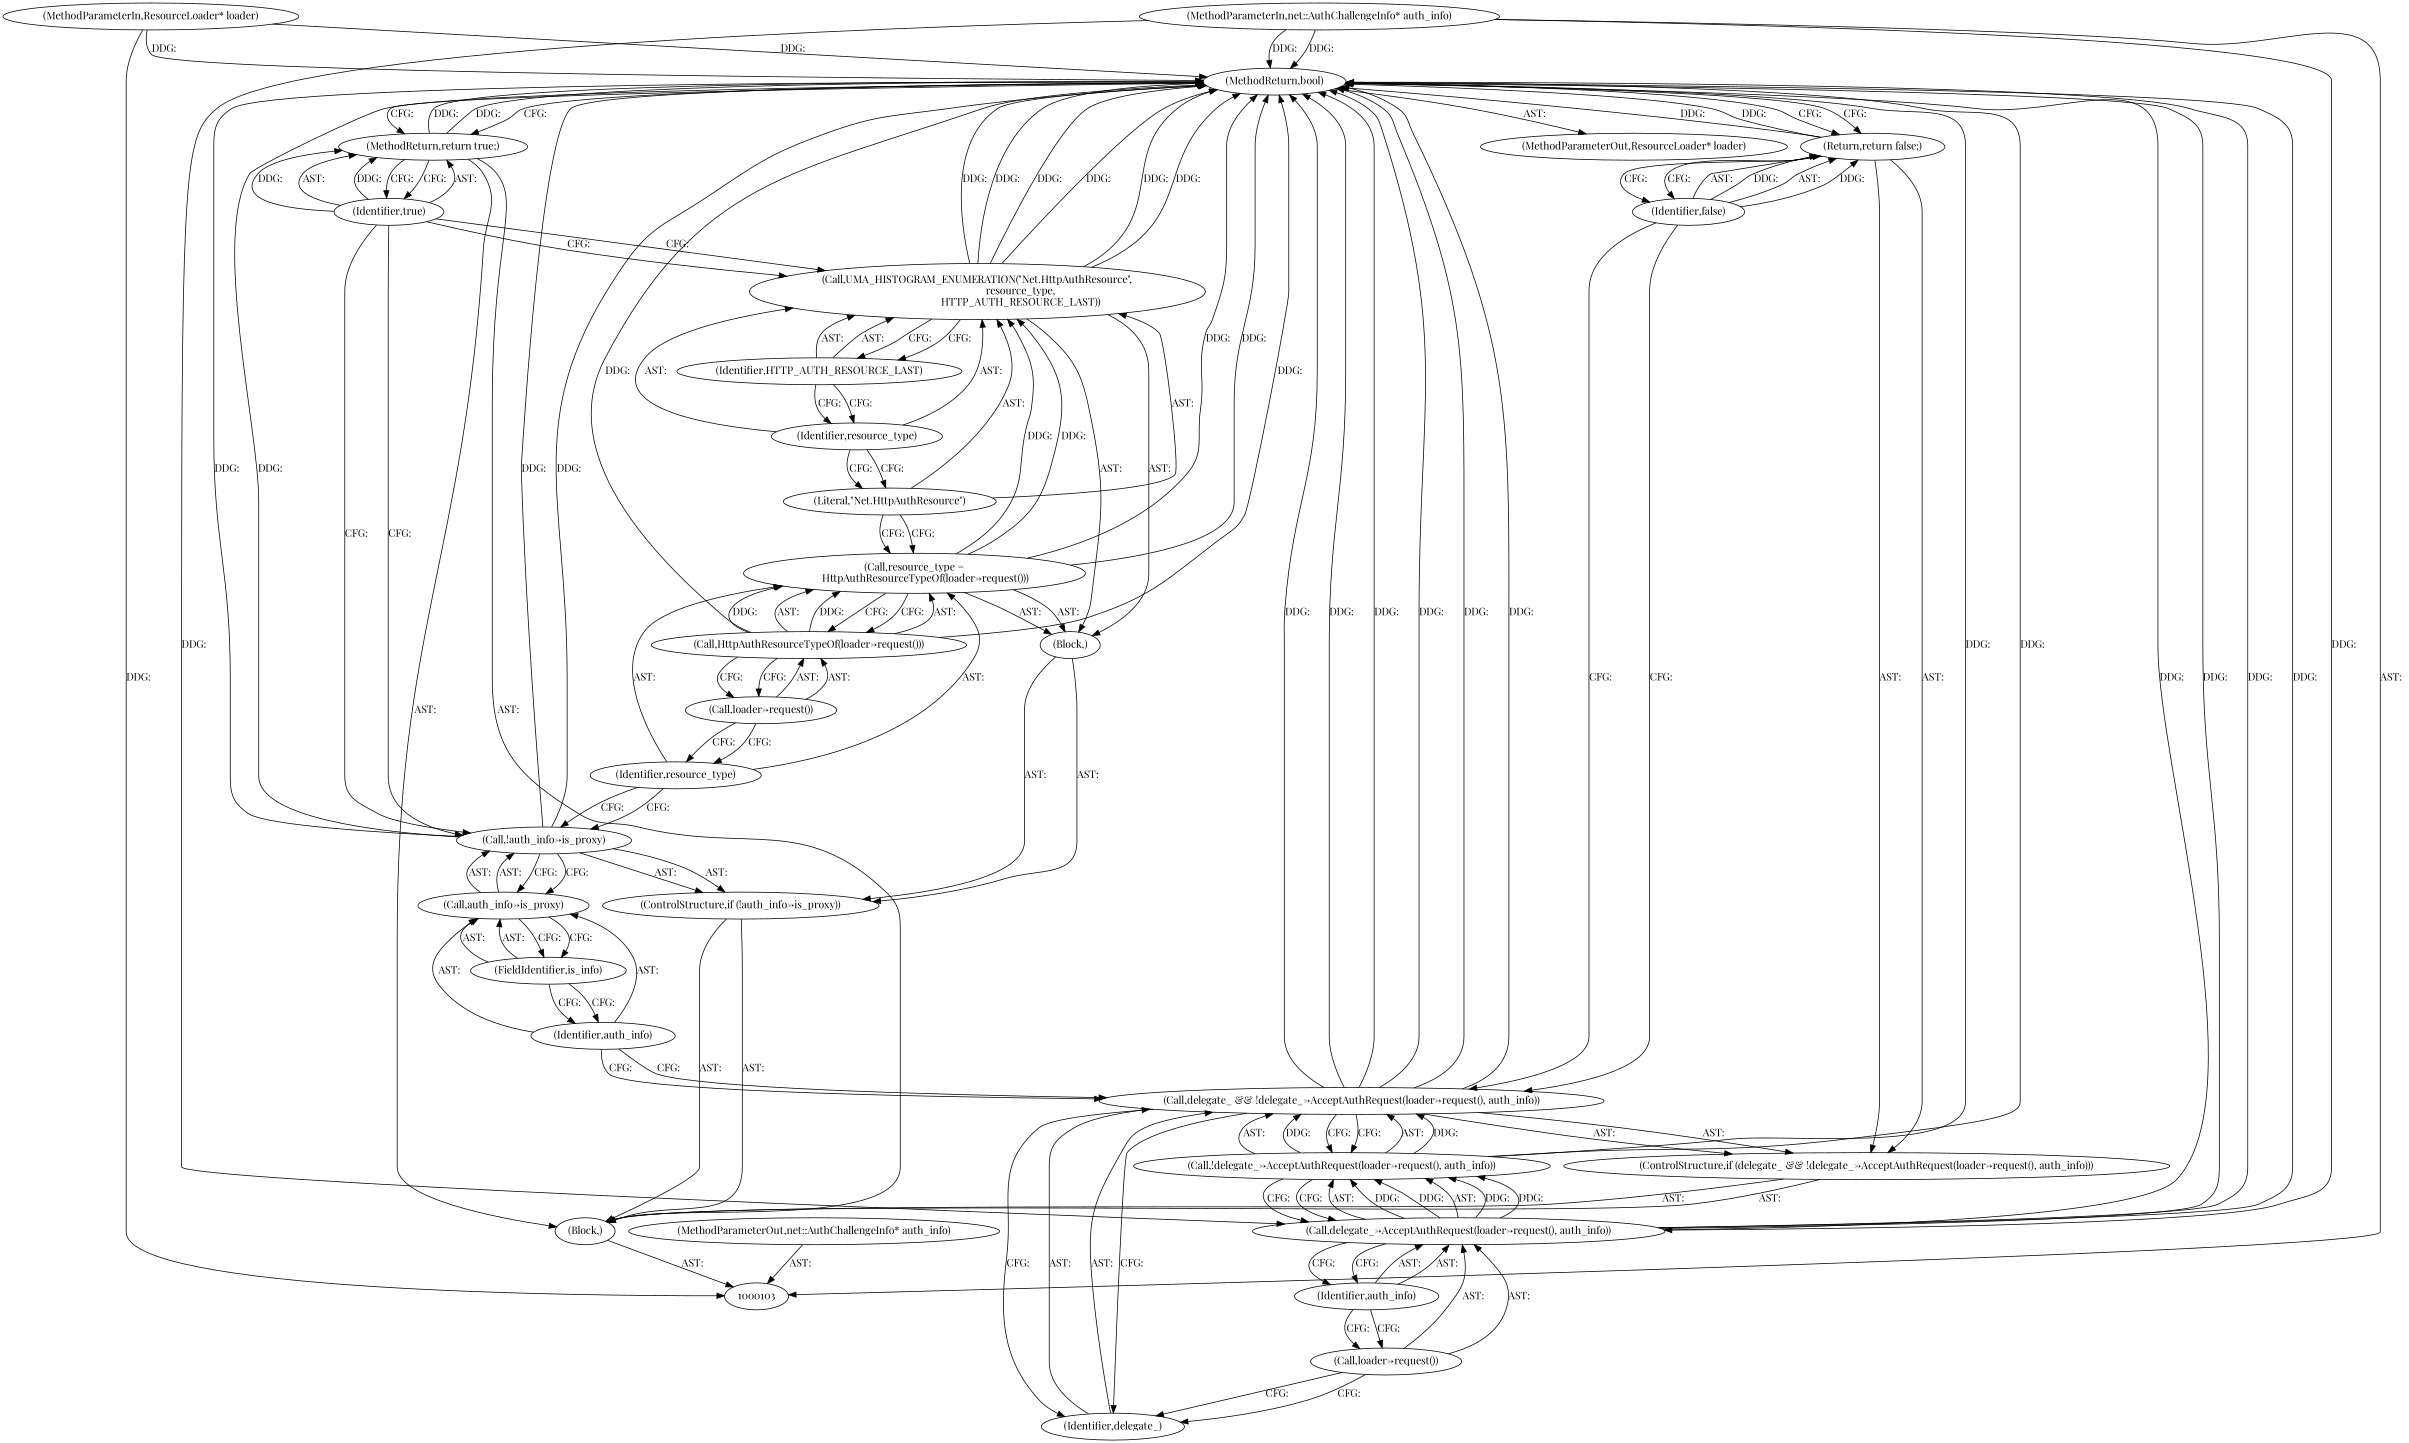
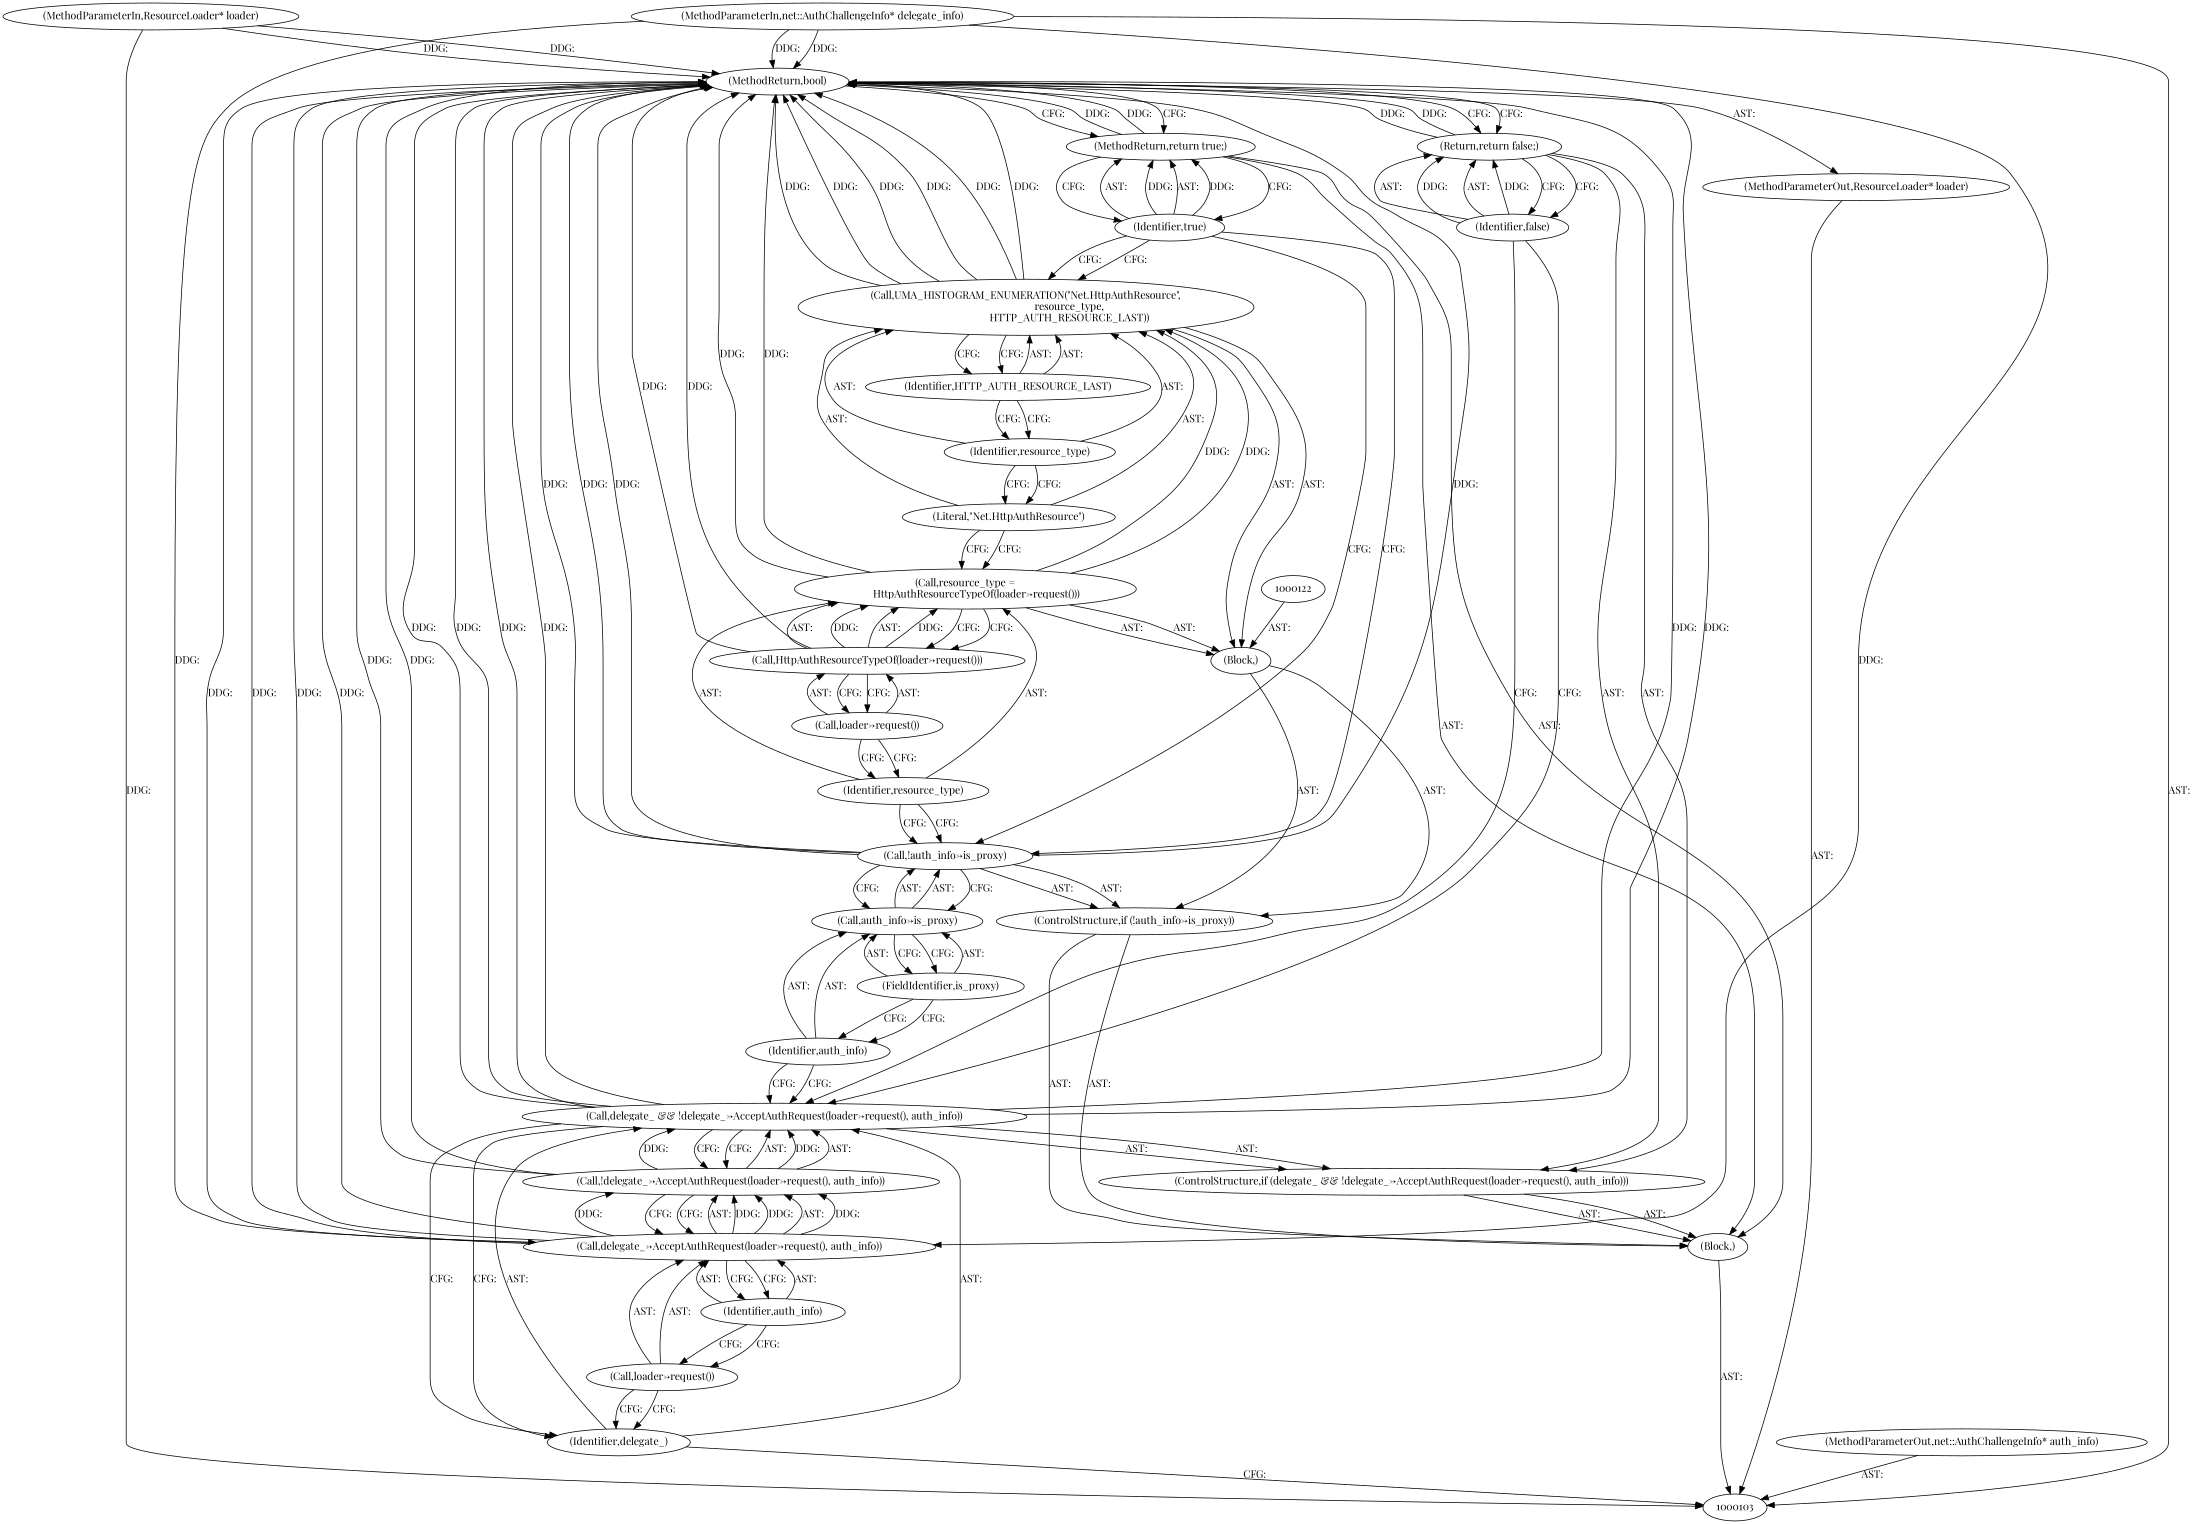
node "(MethodParameterIn,net::AuthChallengeInfo* auth_info)": label "(MethodParameterIn,net::AuthChallengeInfo* auth_info)" -> "(MethodParameterIn,net::AuthChallengeInfo* delegate_info)"
node "1000122": added
edge "(MethodParameterOut,ResourceLoader* loader)" -> "1000103": added, label "AST:"
node "(FieldIdentifier,is_info)": label "(FieldIdentifier,is_info)" -> "(FieldIdentifier,is_proxy)"
edge "(Identifier,delegate_)" -> "1000103": added, label "CFG:"
